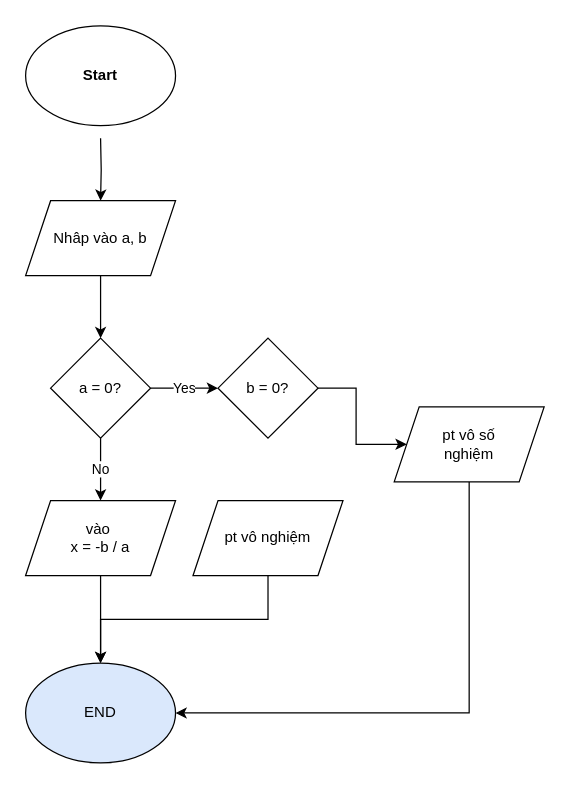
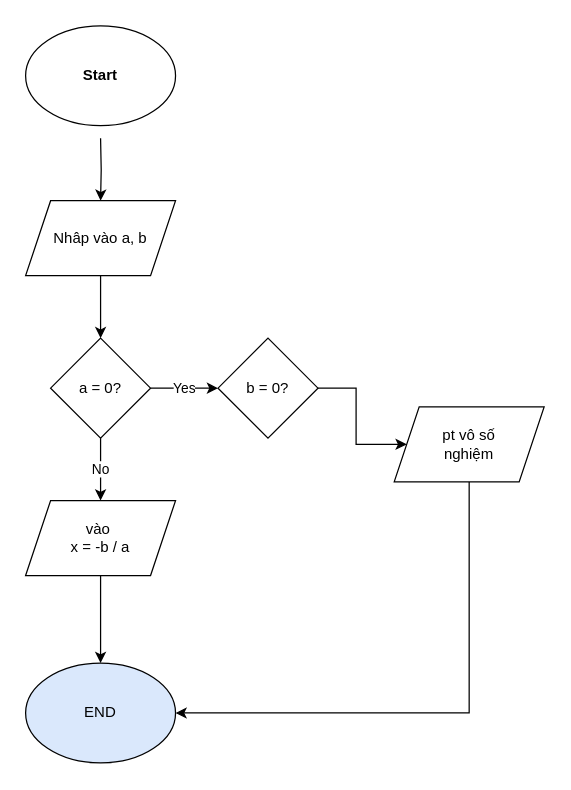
node "pt vô nghiệm": removed
edge "pt vô nghiệm" -> "END": removed
